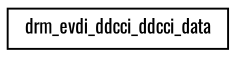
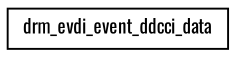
node "drm_evdi_ddcci_ddcci_data": label "drm_evdi_ddcci_ddcci_data" -> "drm_evdi_event_ddcci_data"
